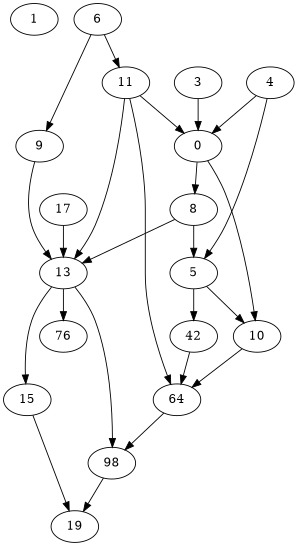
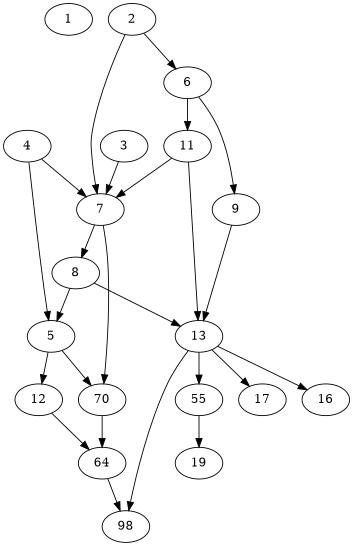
node "2": added
node "0": label "0" -> "7"
edge "17" -> "13": reversed
edge "11" -> "64": removed
node "76": label "76" -> "16"
node "42": label "42" -> "12"
node "10": label "10" -> "70"
node "15": label "15" -> "55"
edge "98" -> "19": removed
